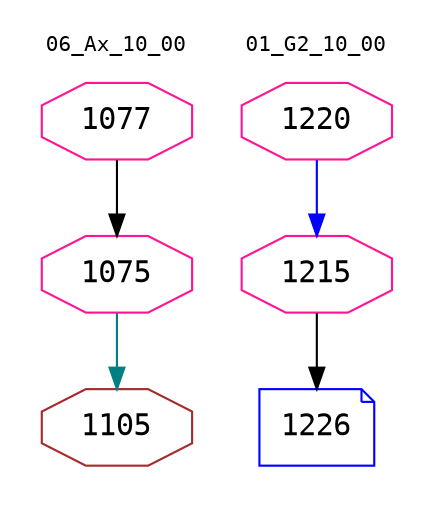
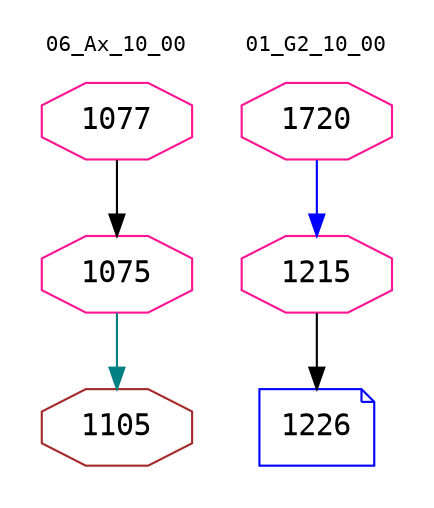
node "1220": label "1220" -> "1720"
